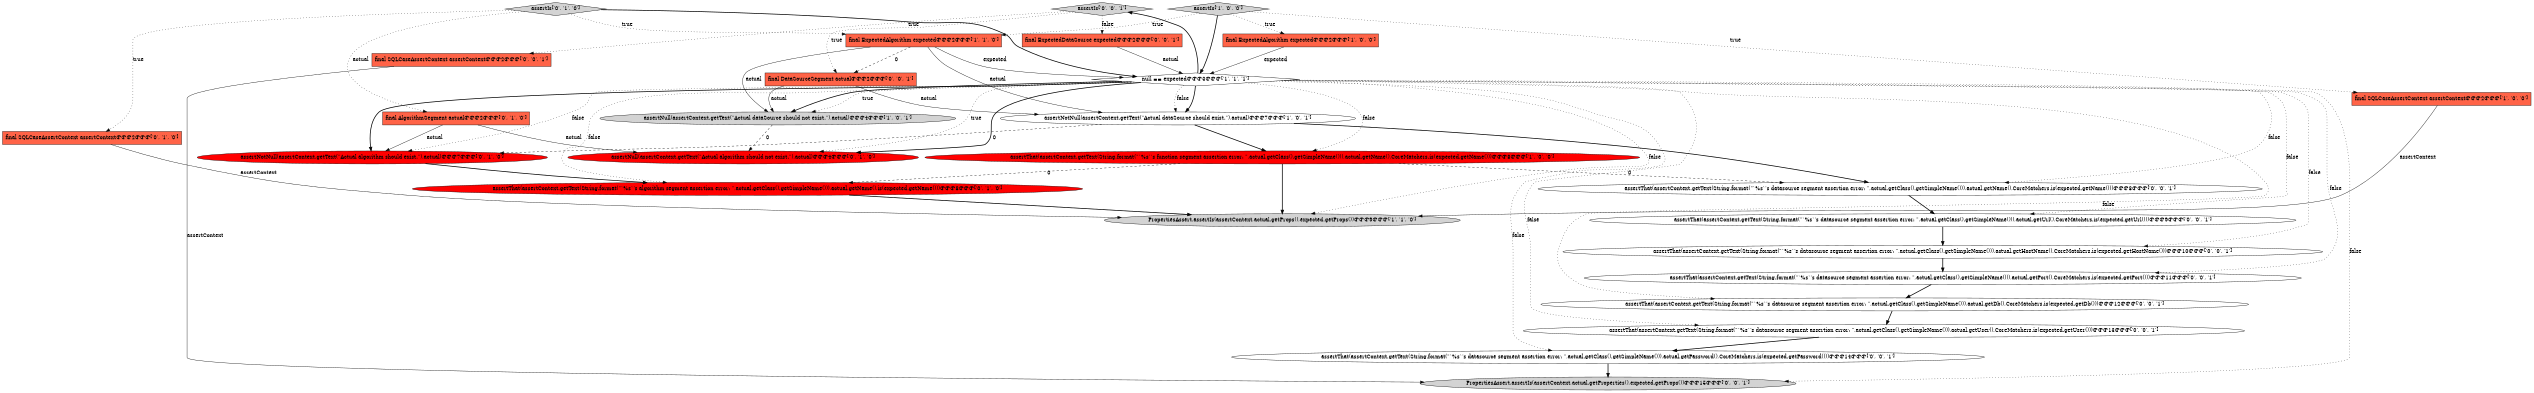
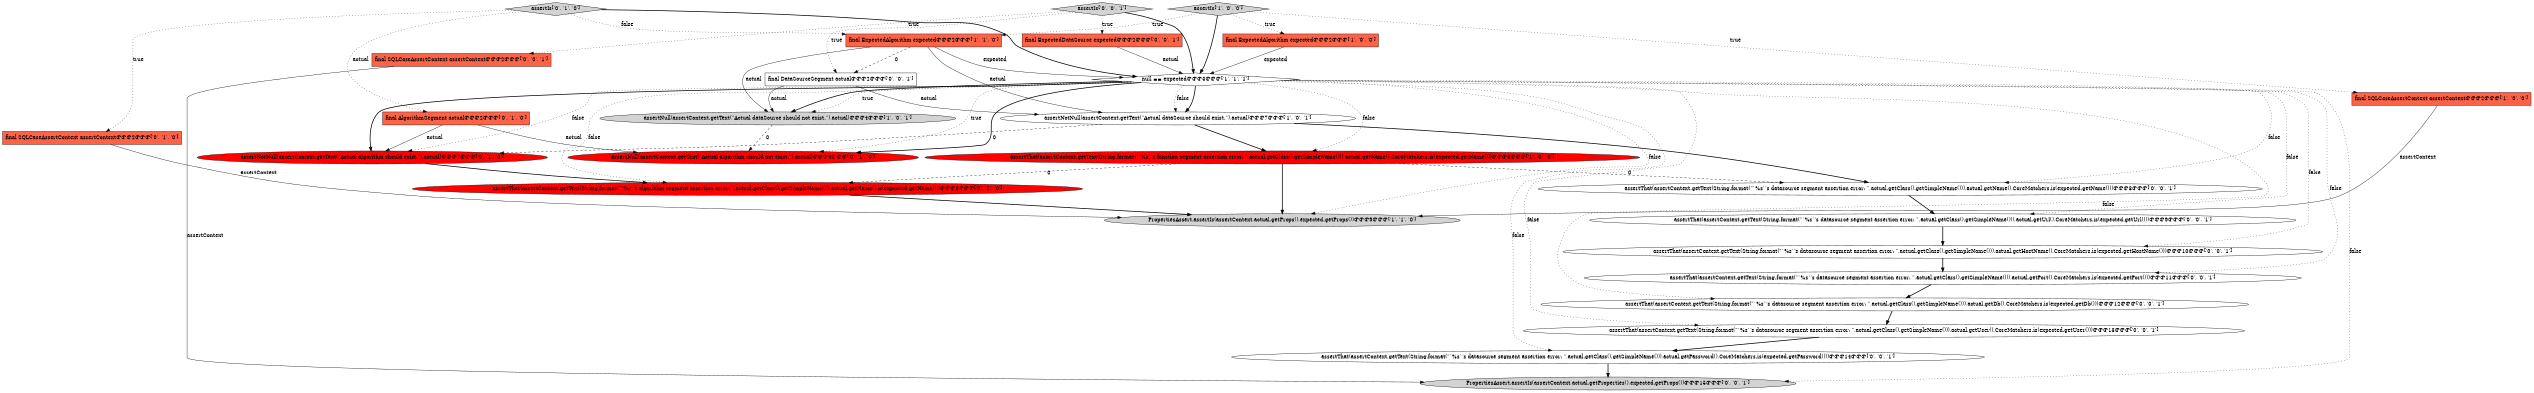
edge "assertIs['0', '1', '0']" -> "final ExpectedAlgorithm expected@@@2@@@['1', '1', '0']": label "true" -> "false"
edge "assertIs['0', '0', '1']" -> "final ExpectedDataSource expected@@@2@@@['0', '0', '1']": label "false" -> "true"
edge "null == expected@@@3@@@['1', '1', '1']" -> "assertIs['0', '0', '1']": reversed
node "final DataSourceSegment actual@@@2@@@['0', '0', '1']": fillcolor tomato -> white
